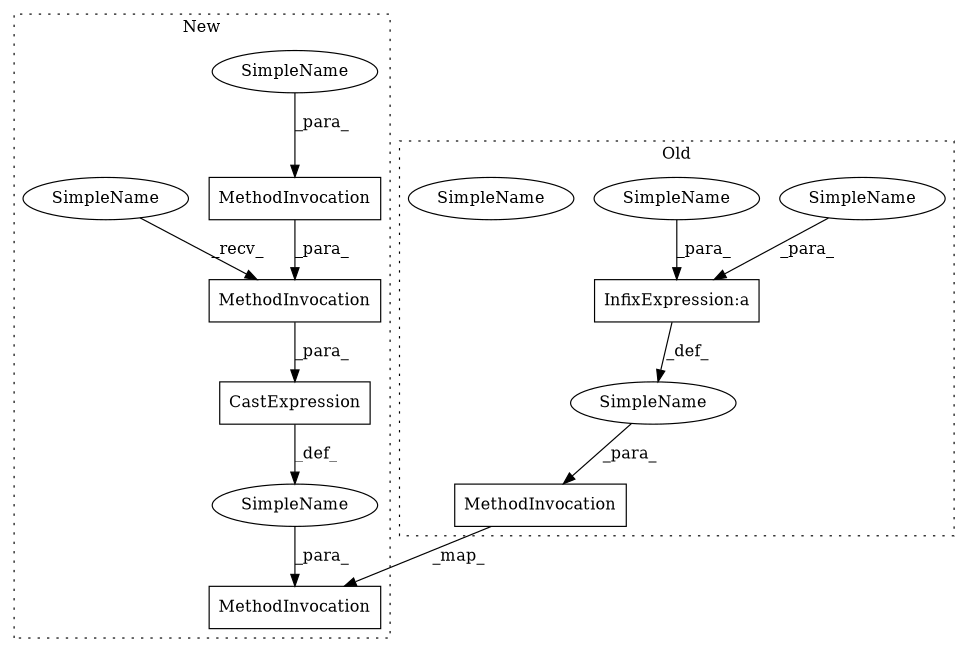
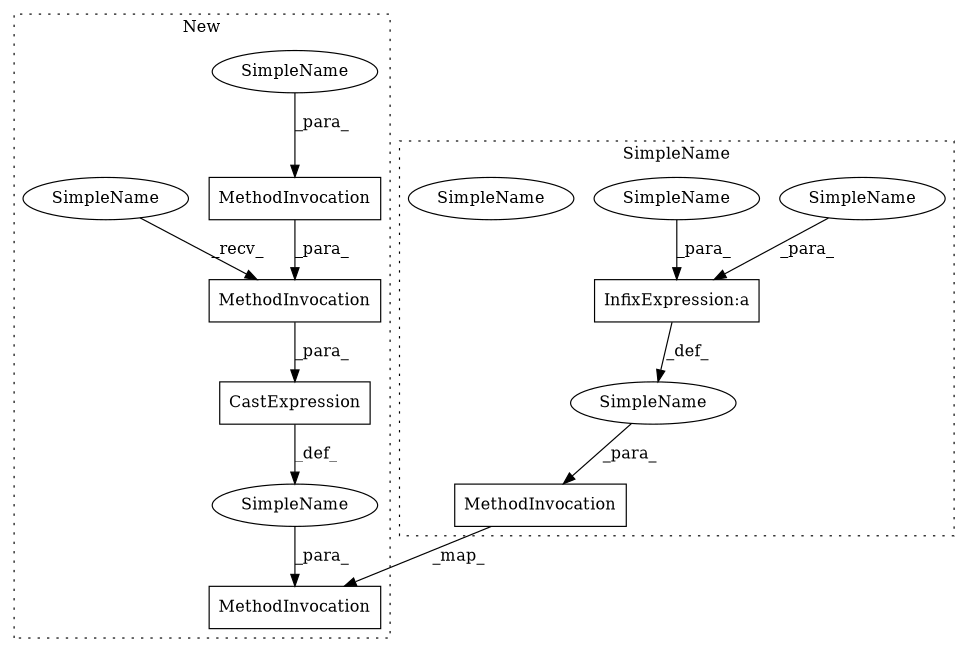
cluster "Old": label "Old" -> "SimpleName"
